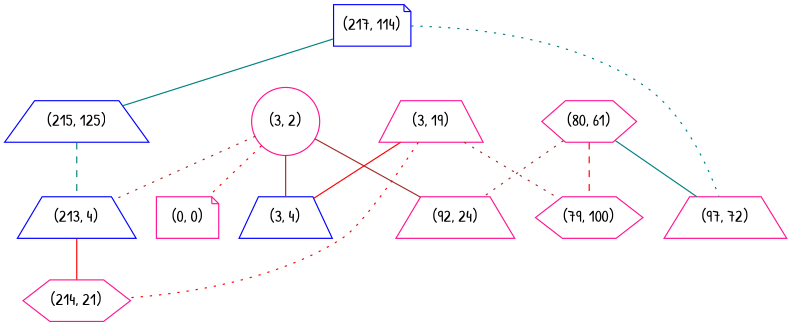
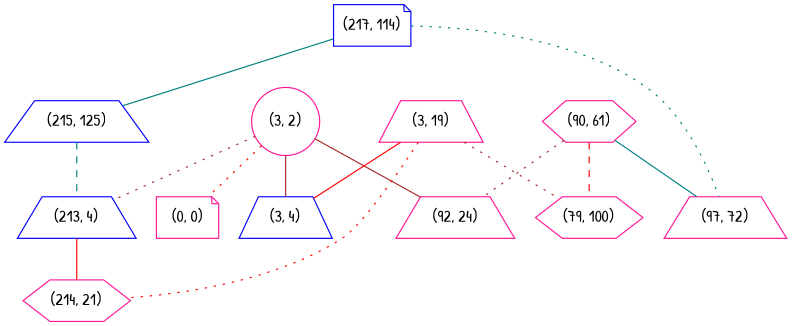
node "(80, 61)": label "(80, 61)" -> "(90, 61)"
